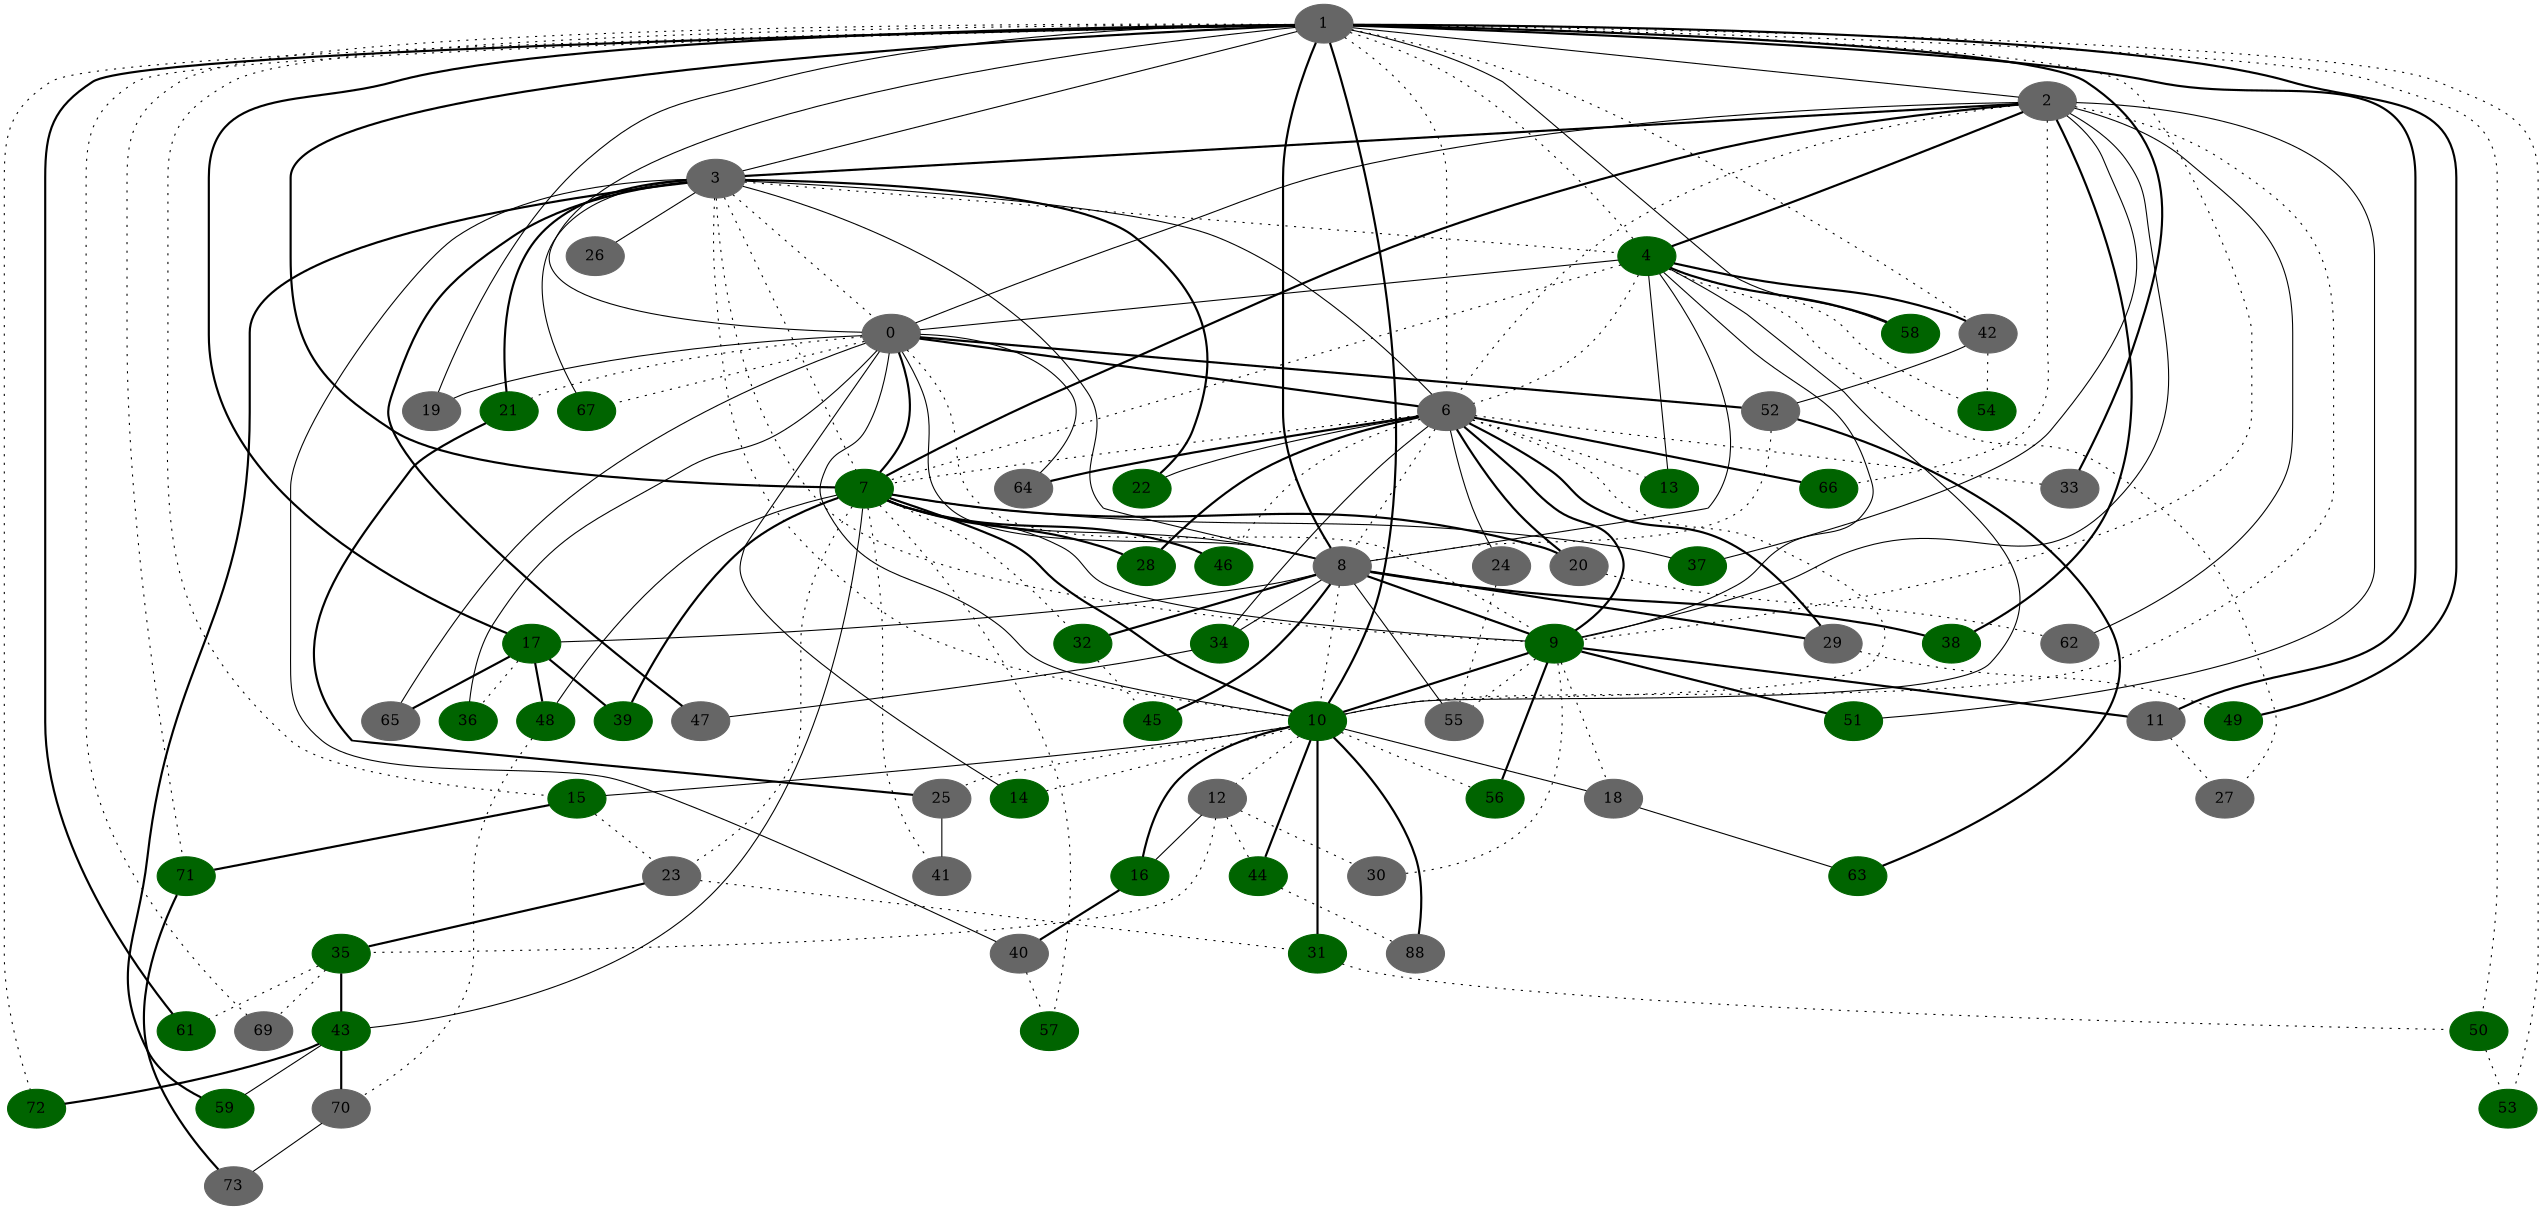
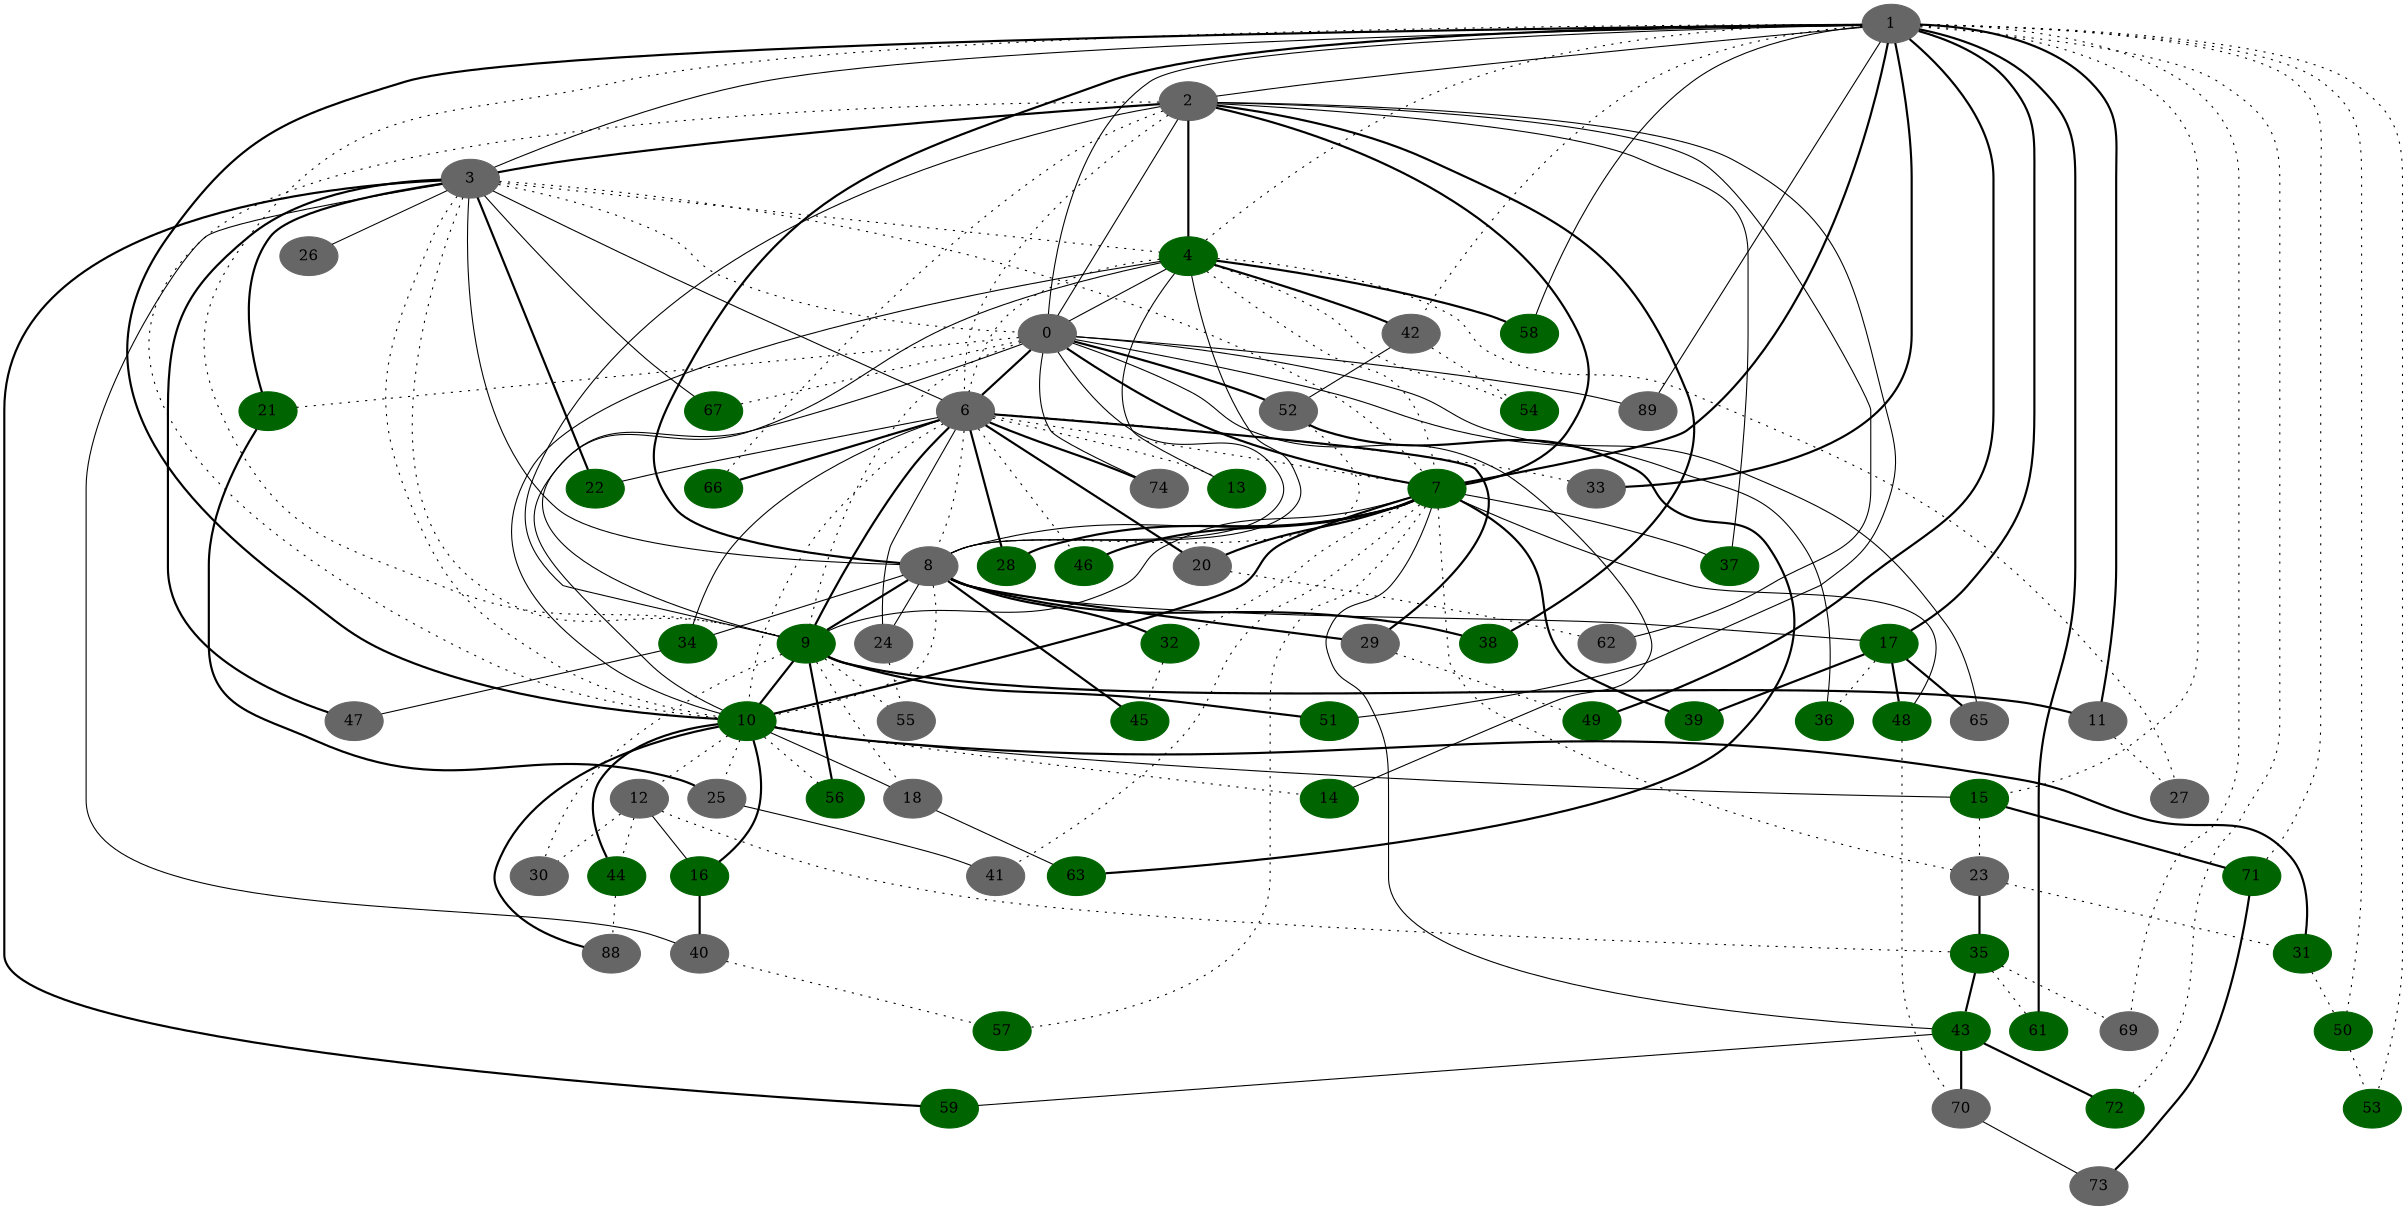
edge "1" -- "6": removed
node "19": label "19" -> "89"
node "64": label "64" -> "74"
edge "8" -- "55": now "8" -- "24"
